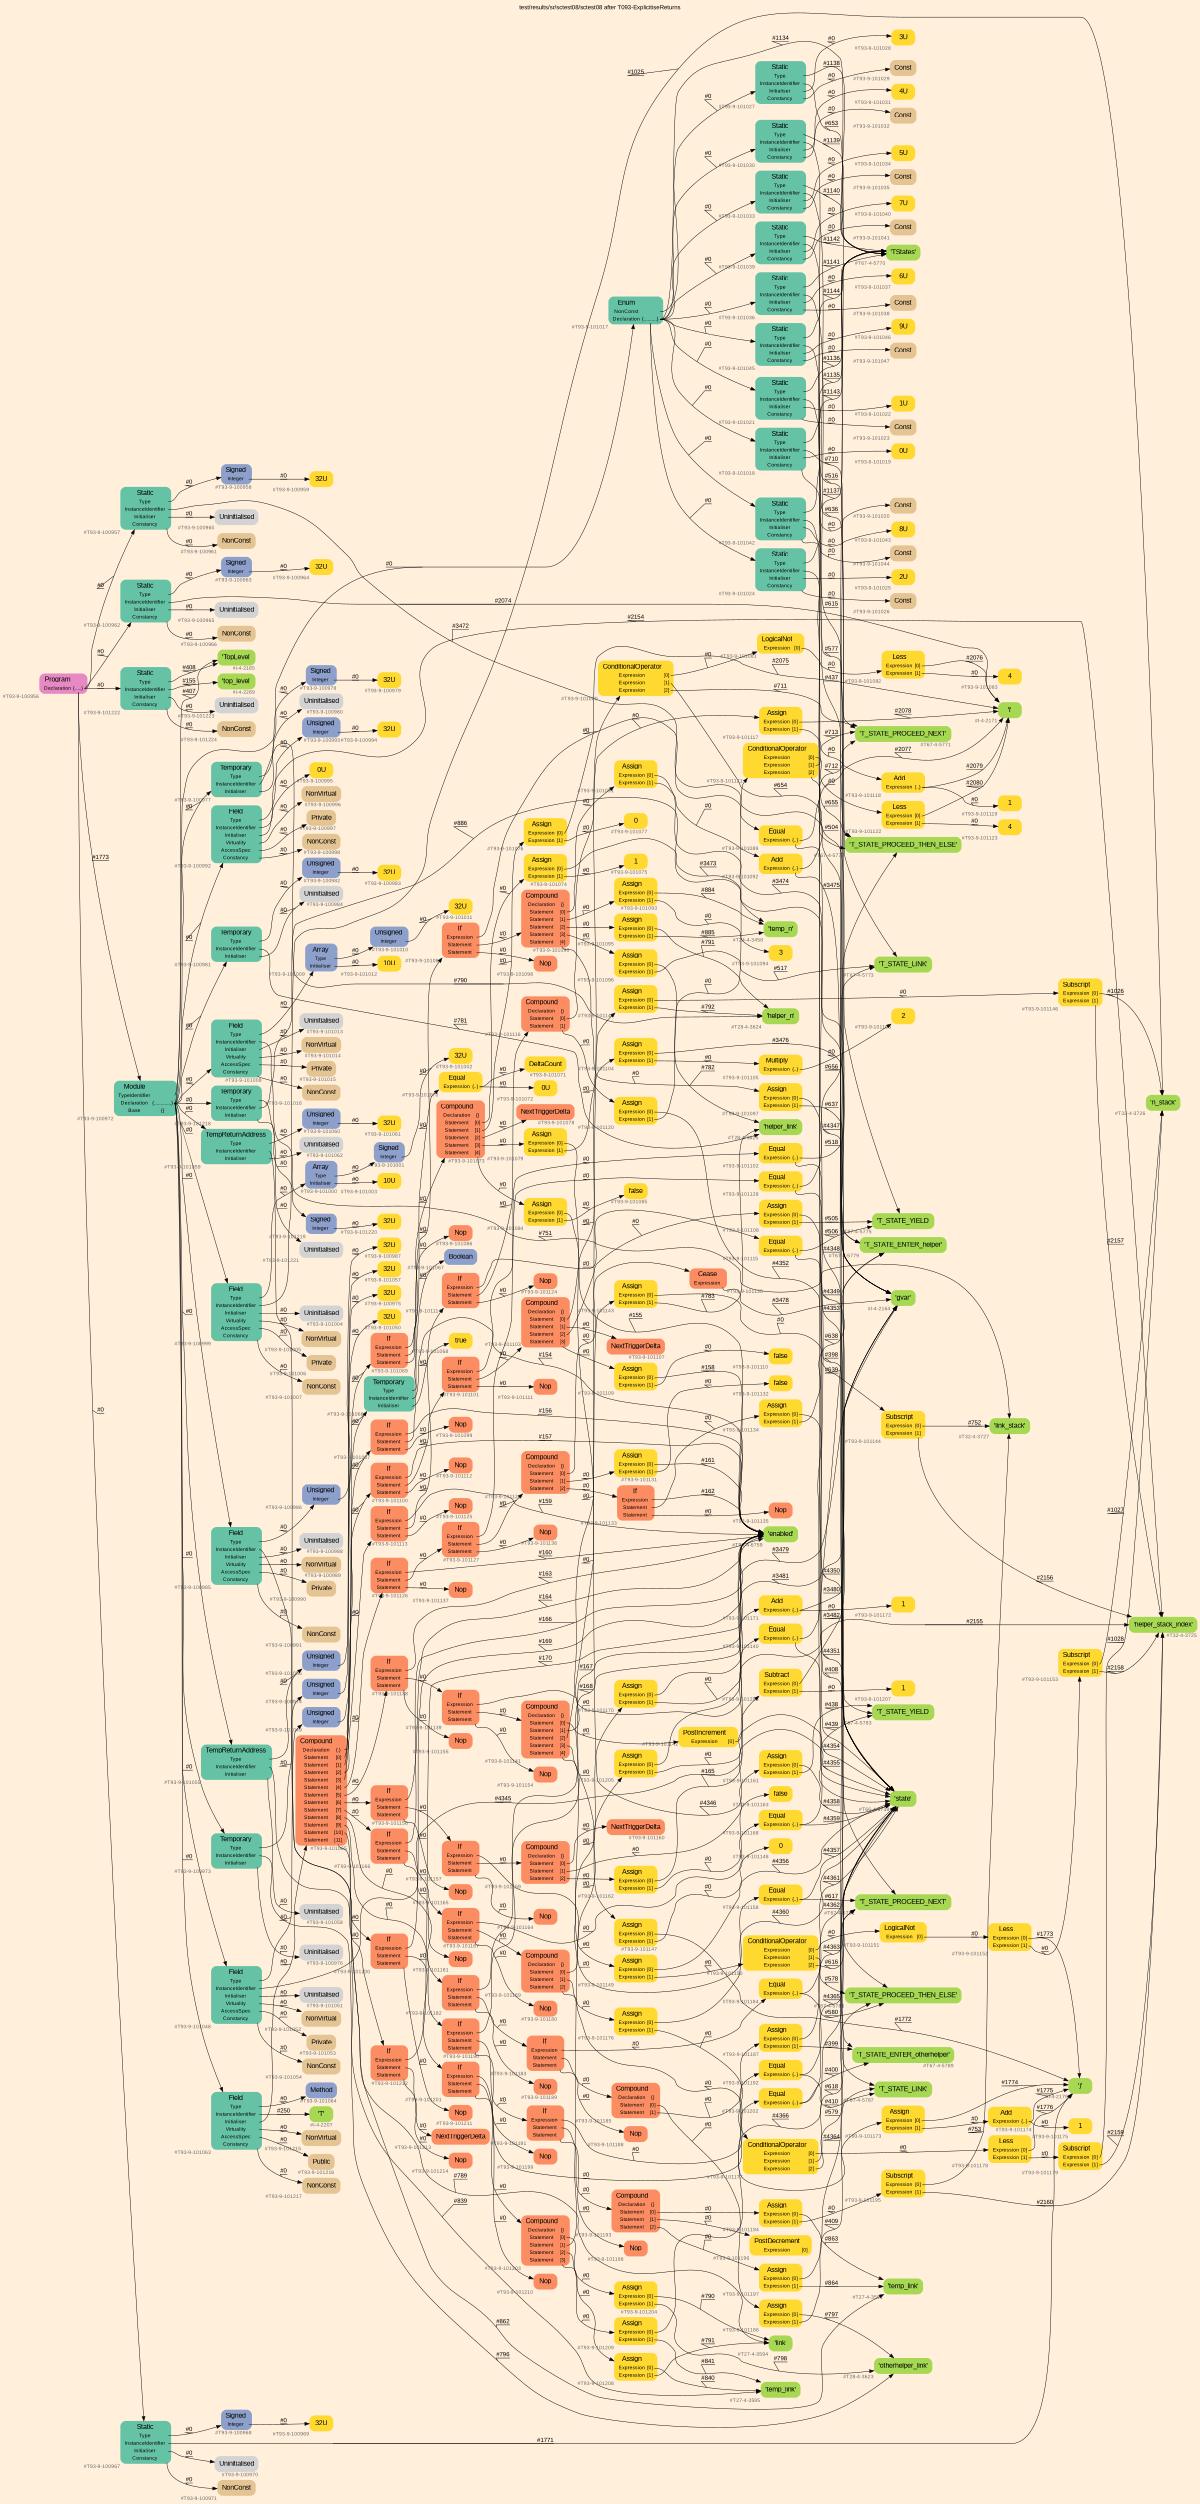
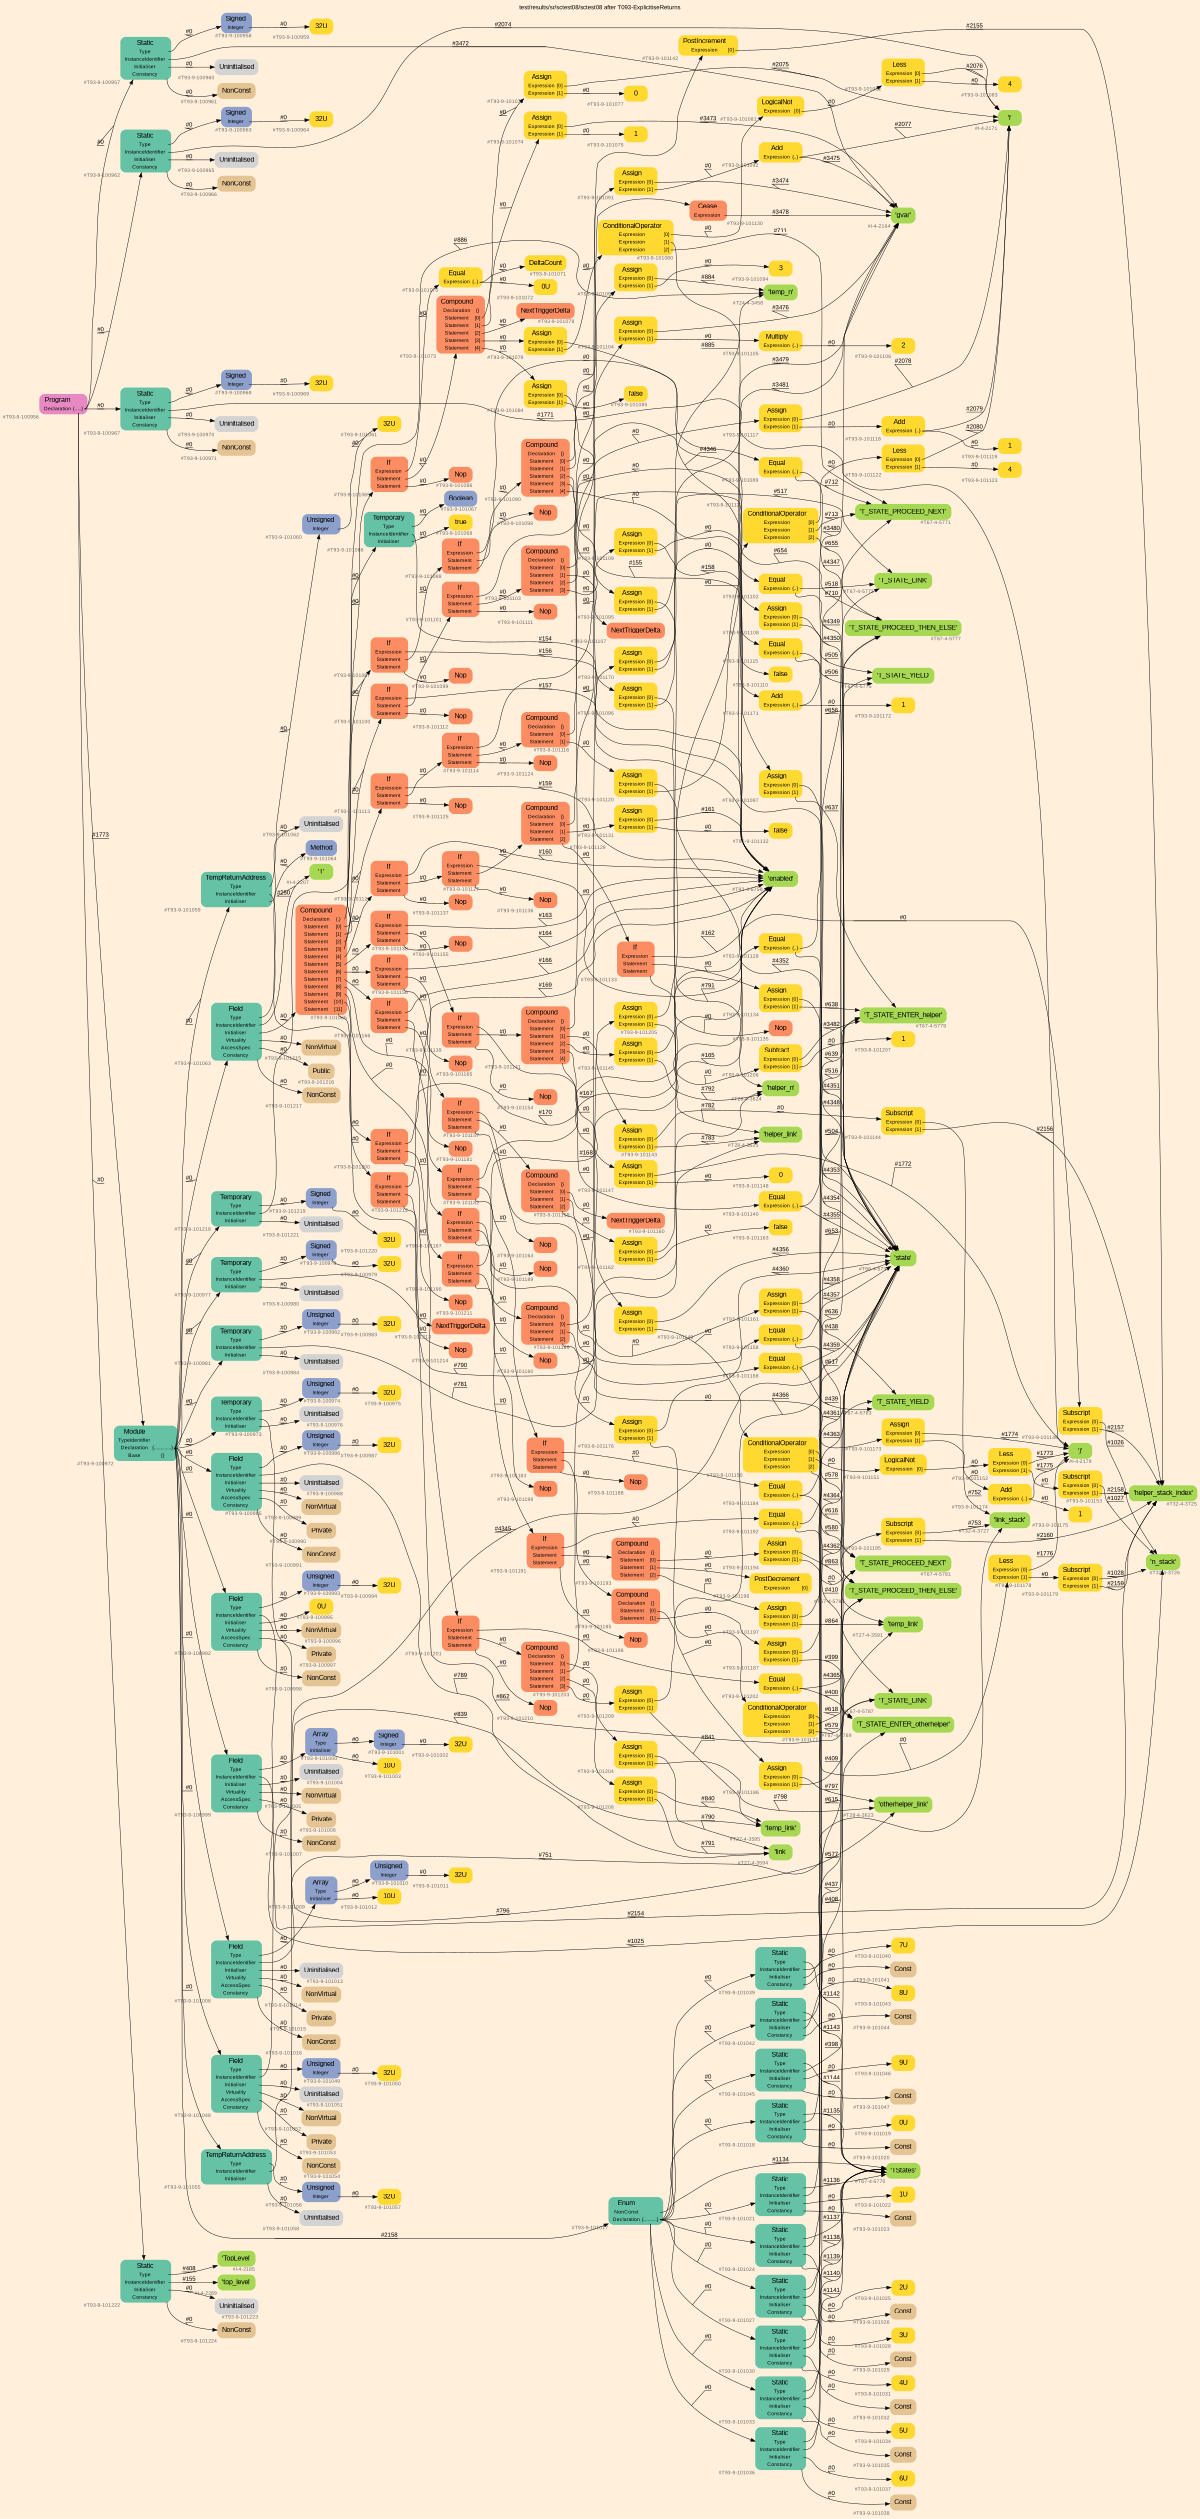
edge "Module" -> "Enum": label "#0" -> "#2158"
edge "Module" -> "'TopLevel'": removed, label "#407"
edge "Subtract" -> "'gvar'": now "Subtract" -> "'T_STATE_ENTER_helper'"
